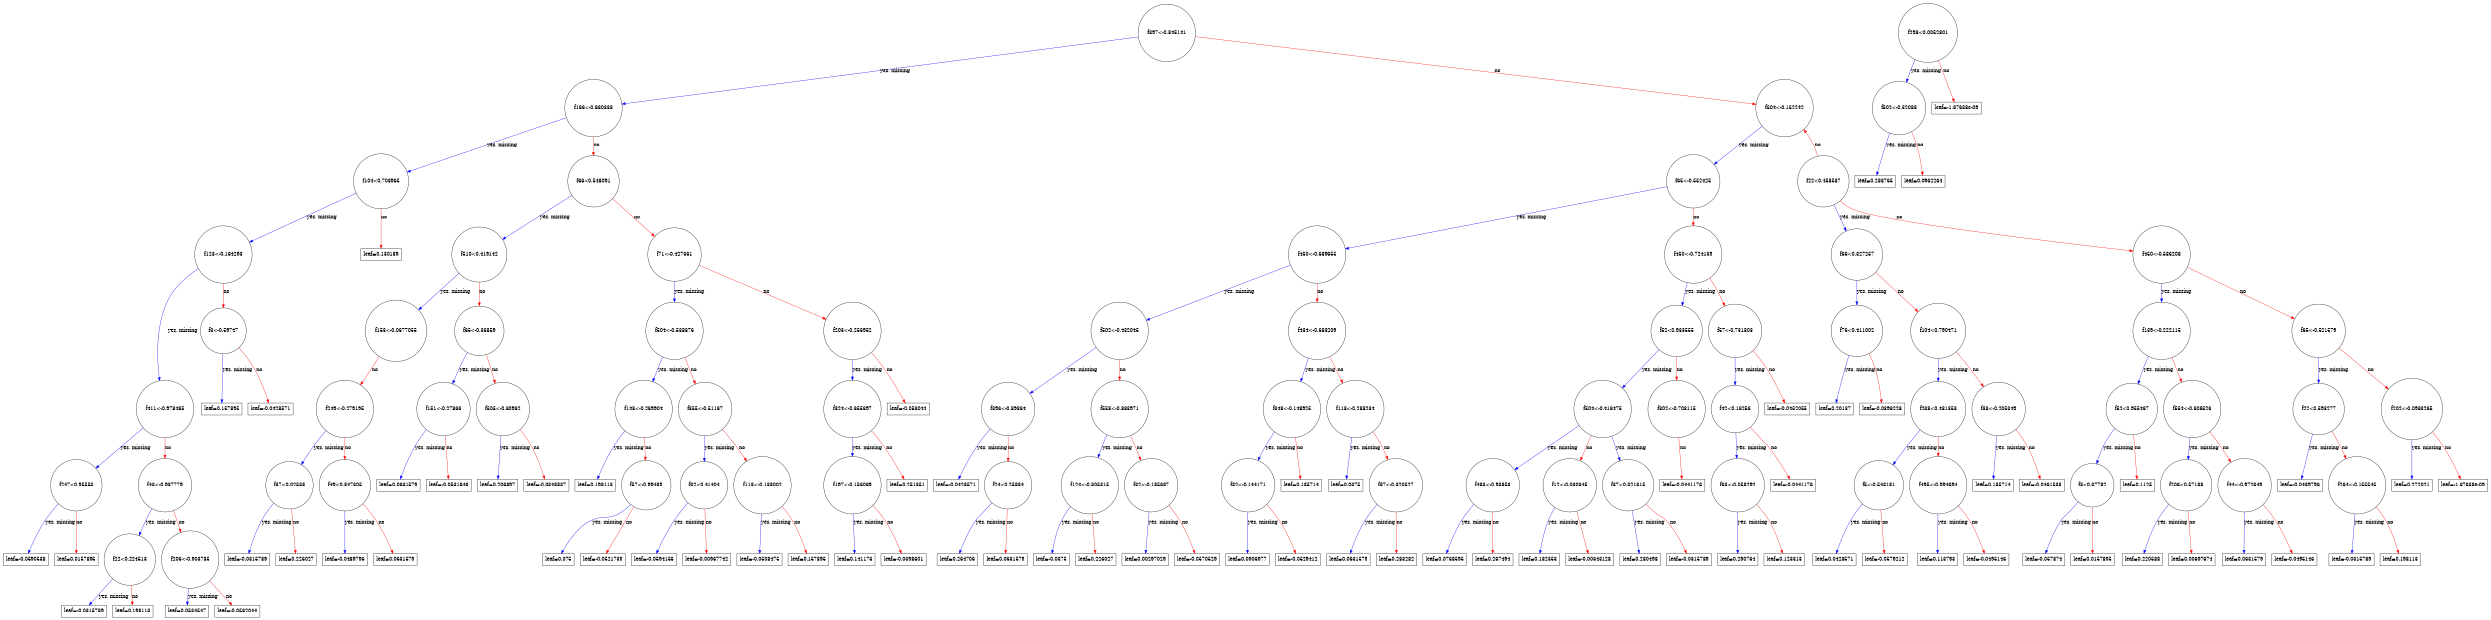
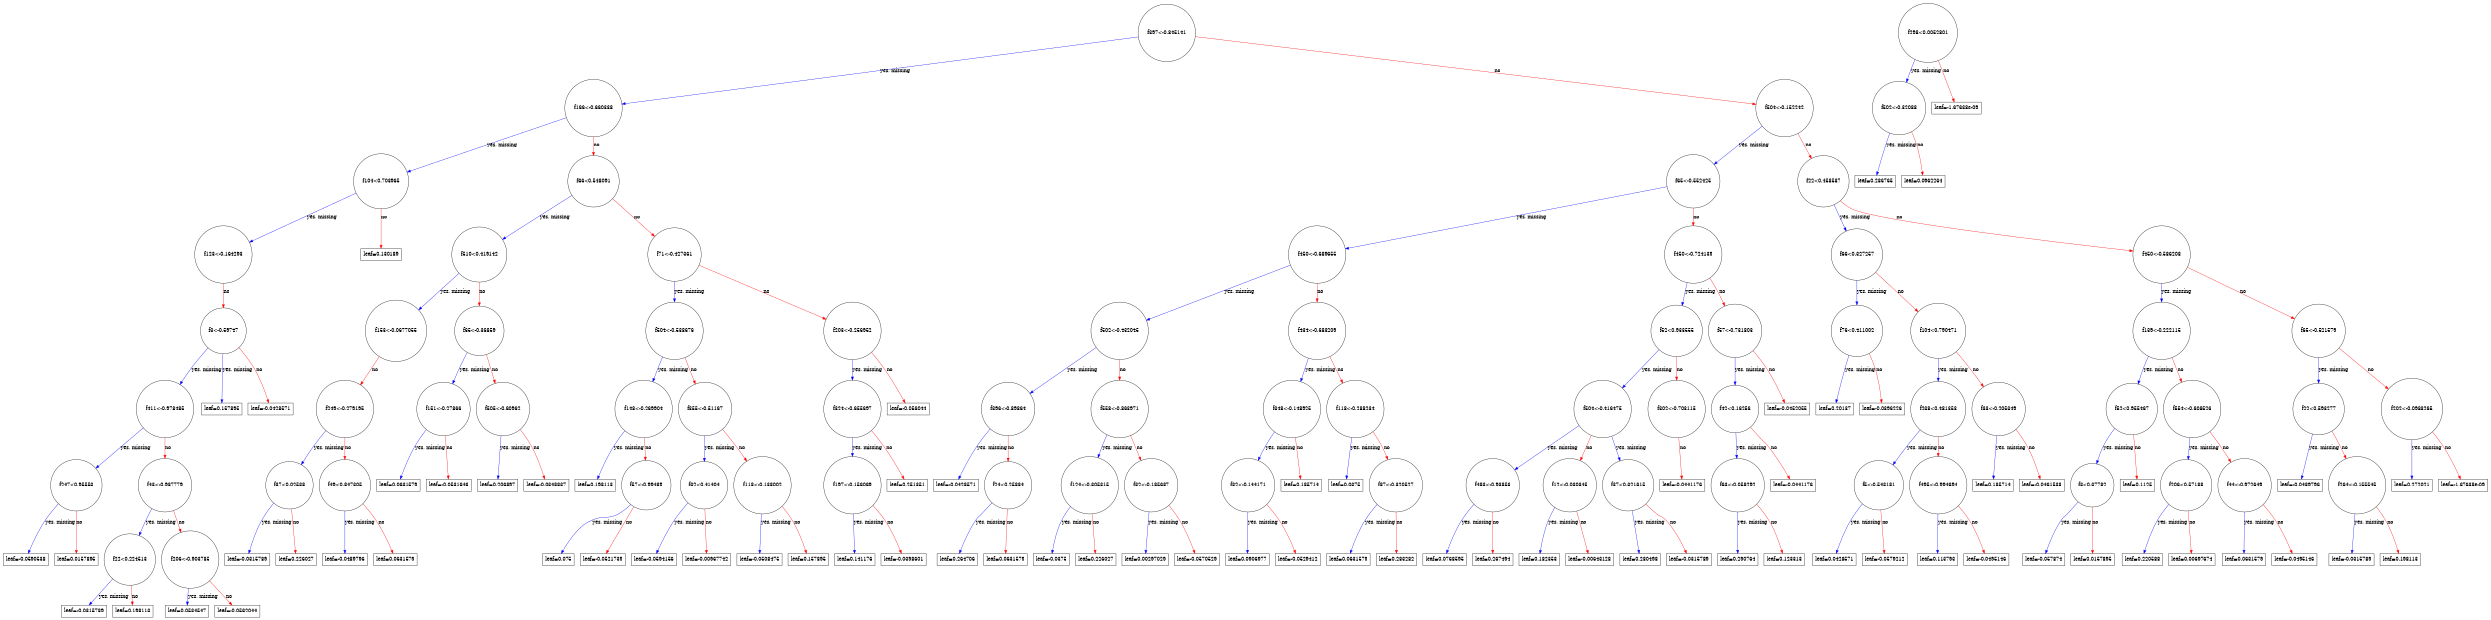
edge "f22<0.458587" -> "f504<-0.152242": reversed
edge "f123<-0.164293" -> "f411<-0.978485": now "f3<-0.59747" -> "f411<-0.978485"
